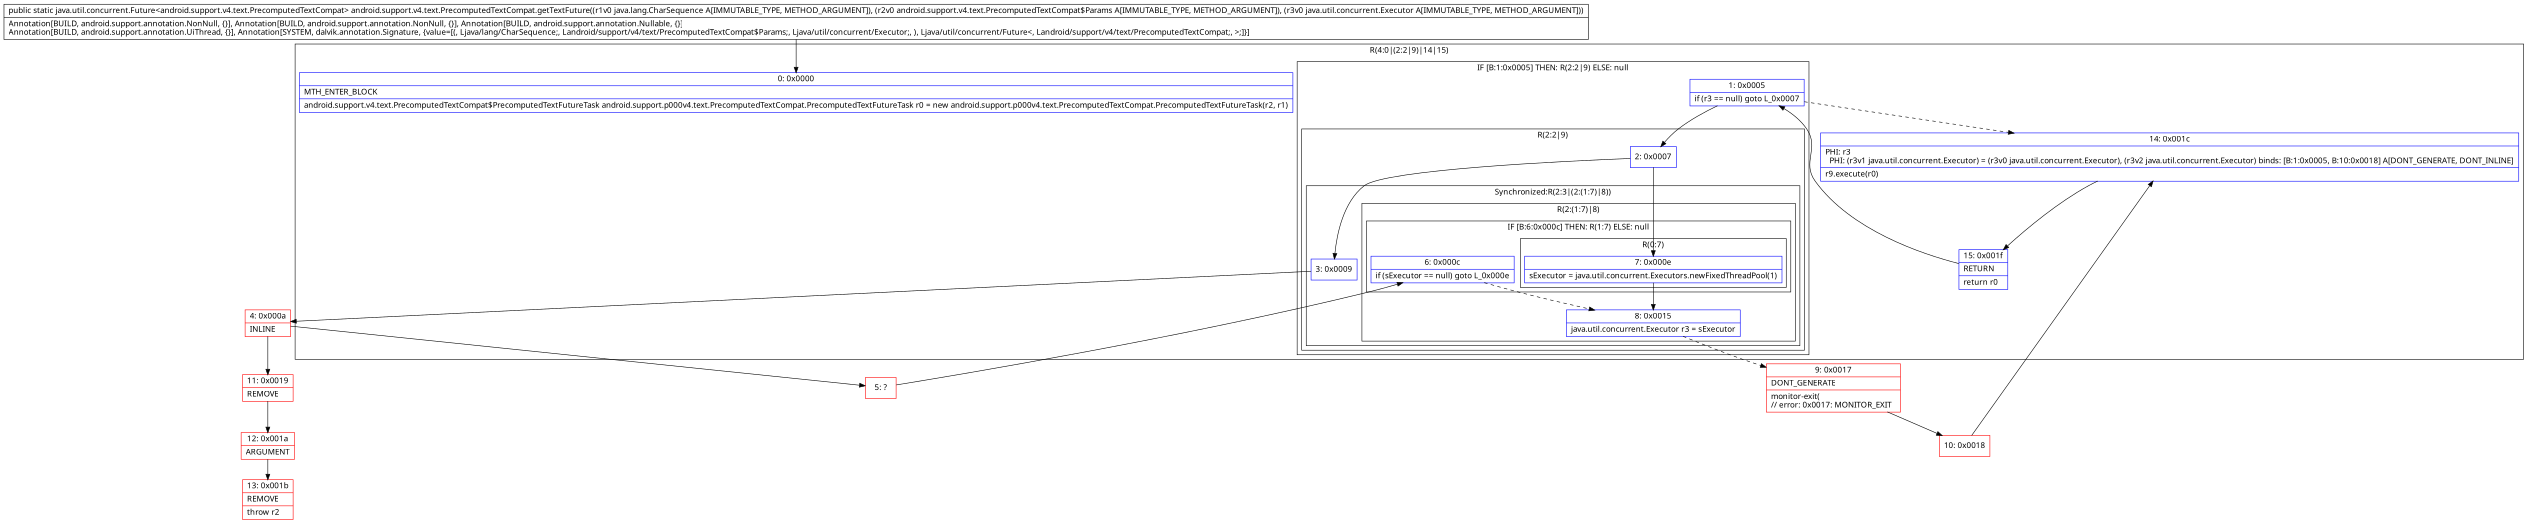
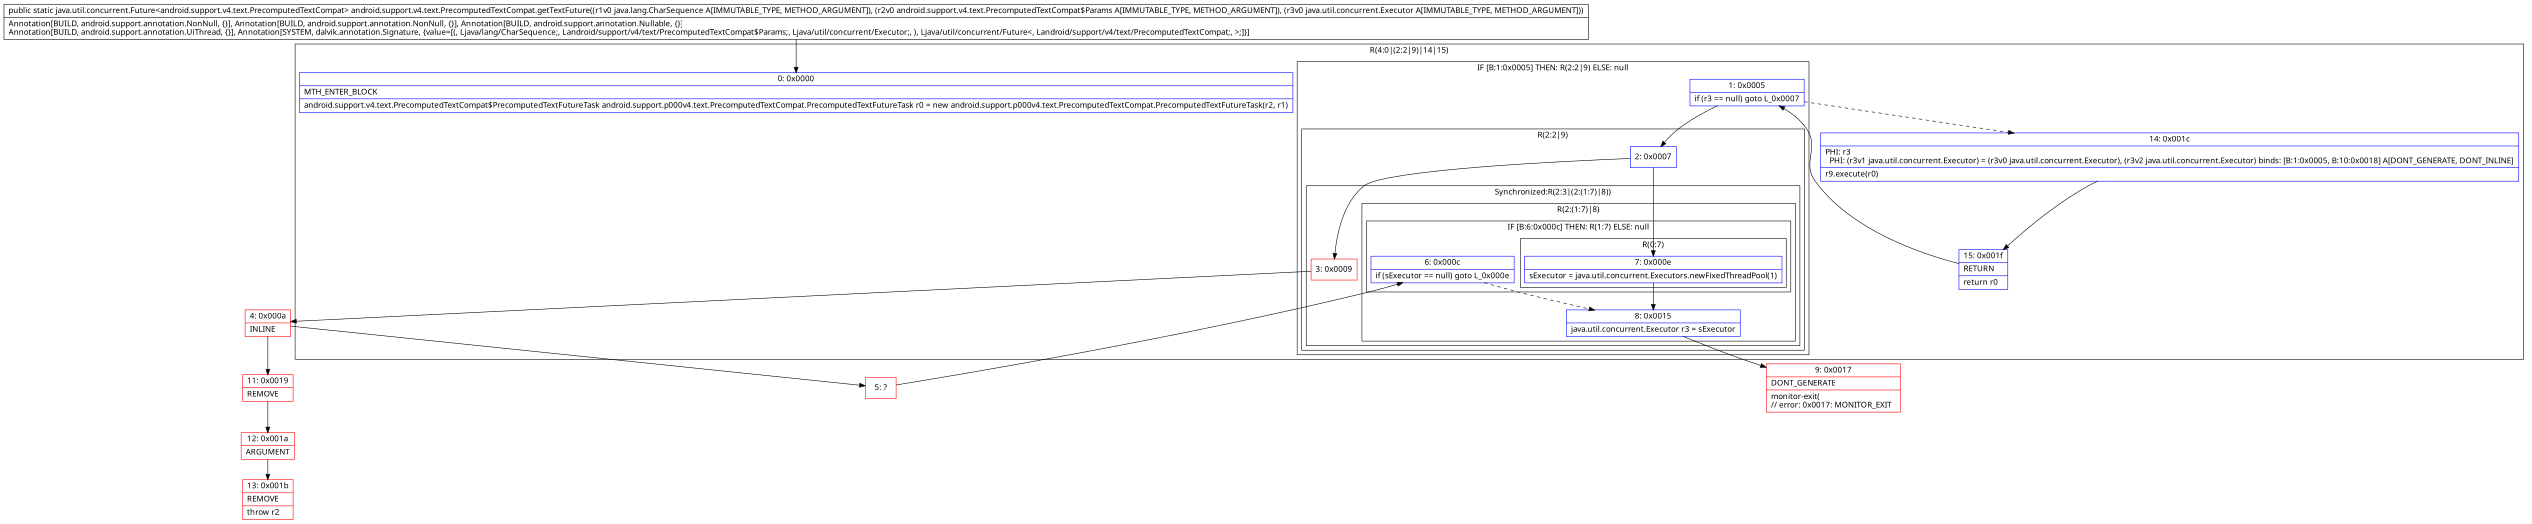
node "3: 0x0009": color blue -> red
edge "8: 0x0015" -> "9: 0x0017": style dashed -> solid
node "10: 0x0018": removed
